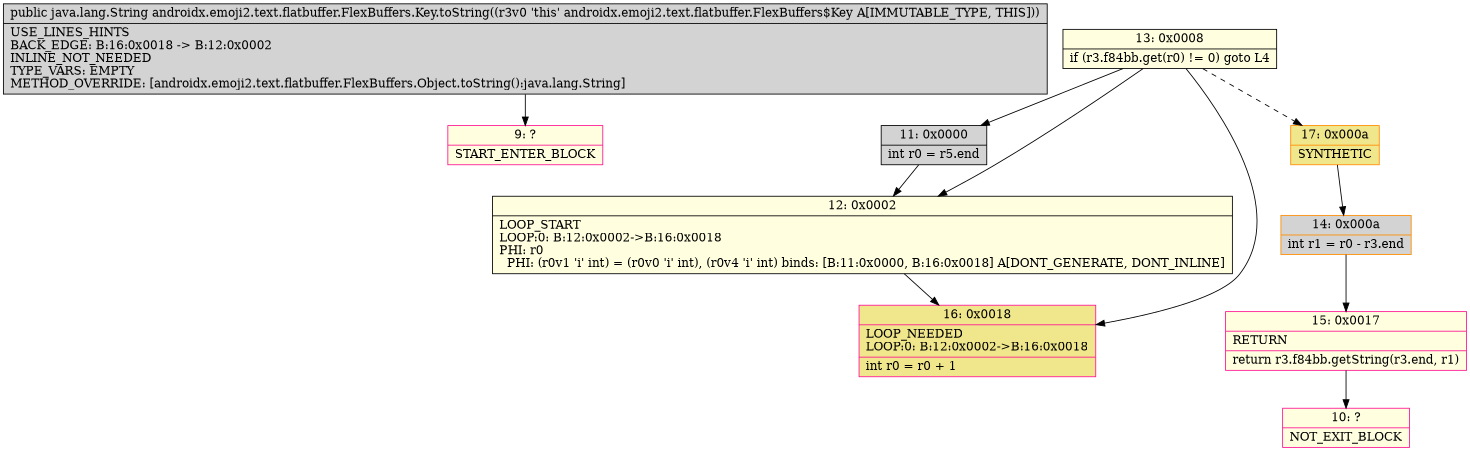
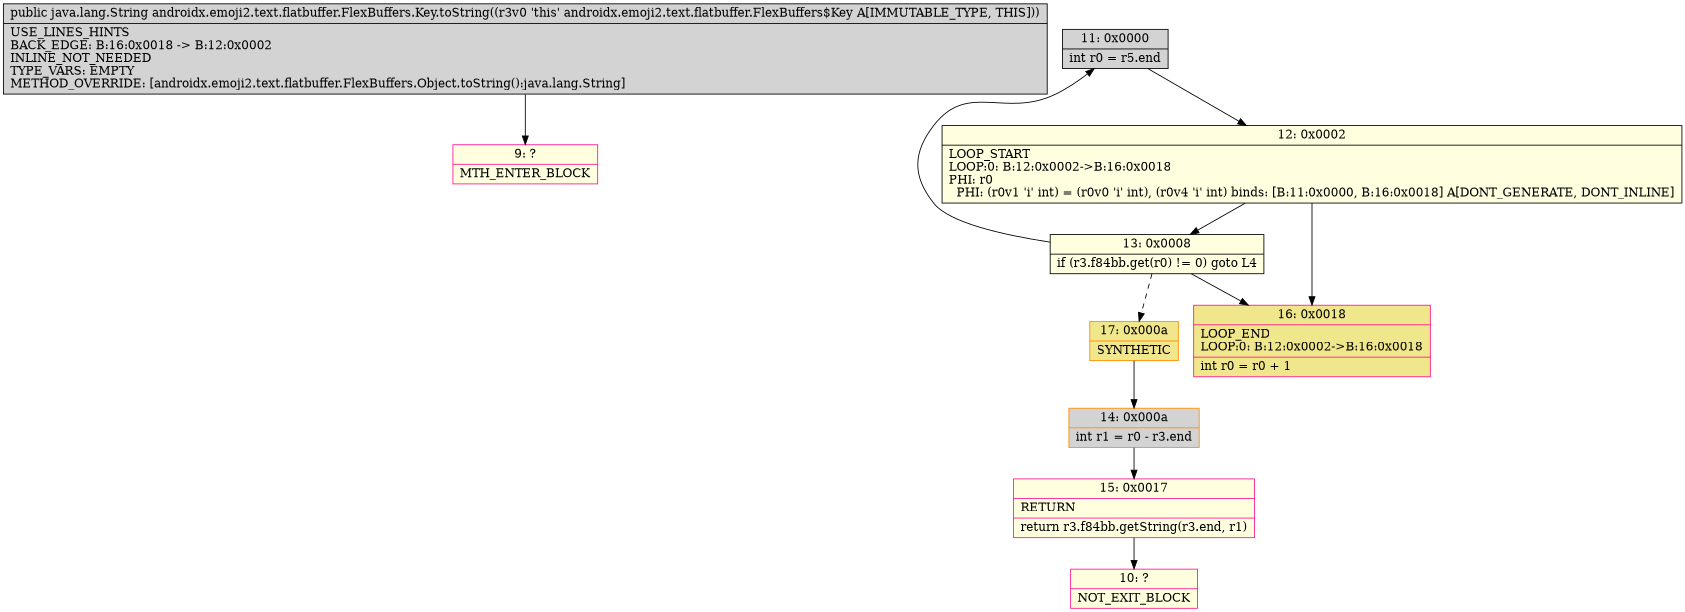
edge "13: 0x0008" -> "12: 0x0002": reversed
node "9: ?": text "START_ENTER_BLOCK" -> "MTH_ENTER_BLOCK"
node "16: 0x0018": text "LOOP_NEEDED" -> "LOOP_END"
